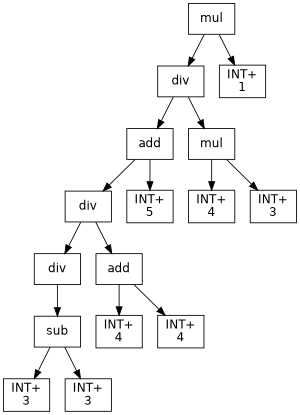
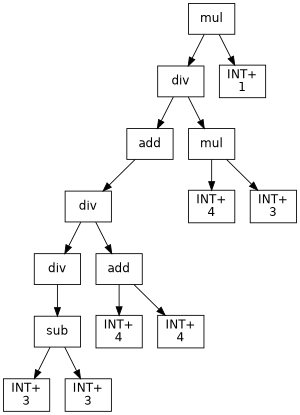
node "INT+ 5": removed
